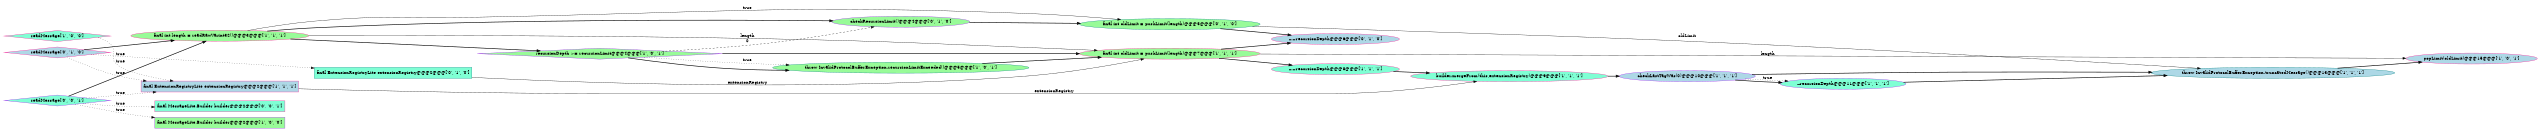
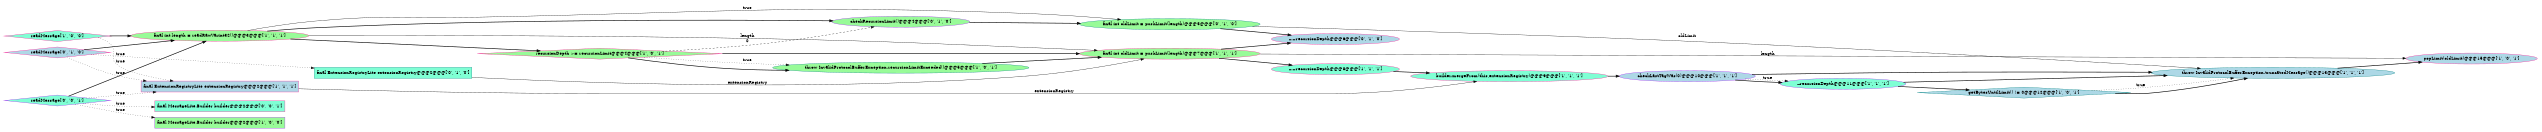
edge "readMessage['1', '0', '0']" -> "final int length = readRawVarint32()@@@3@@@['1', '1', '1']": added
node "recursionDepth >= recursionLimit@@@4@@@['1', '0', '1']": color purple -> deeppink
node "getBytesUntilLimit() != 0@@@12@@@['1', '0', '1']": added
